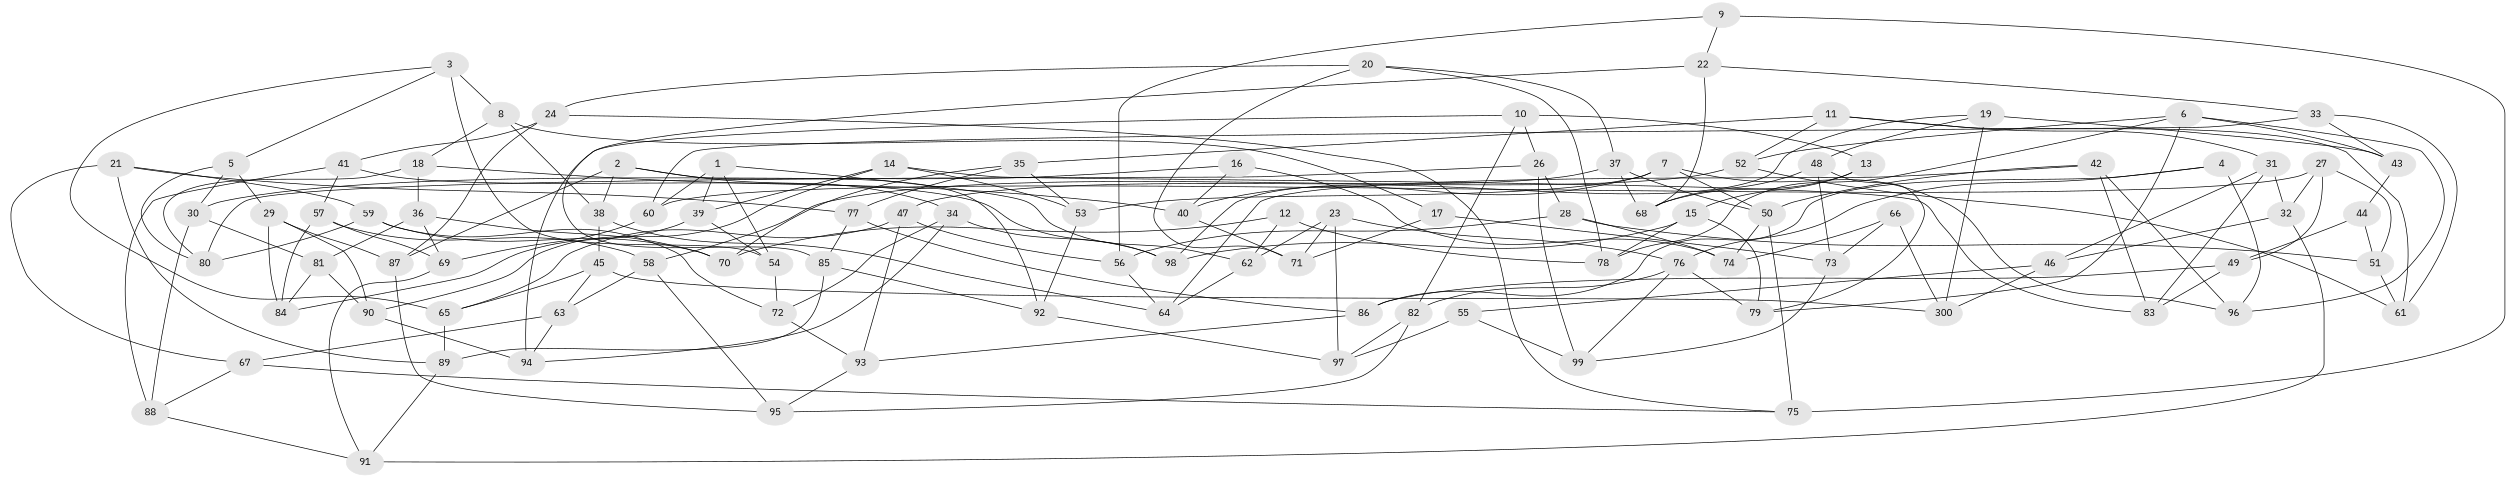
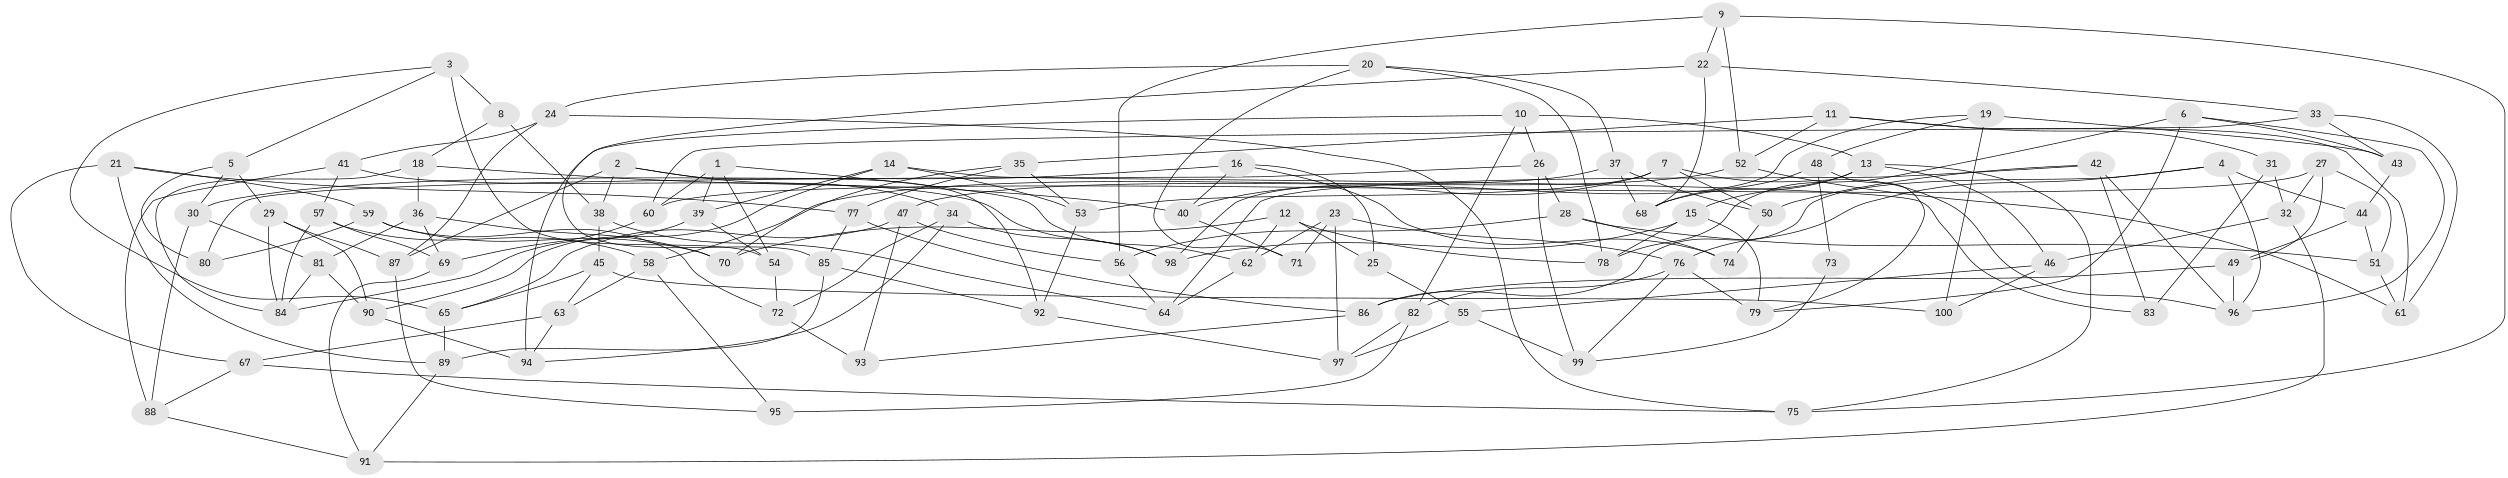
edge "6" -- "52": now "9" -- "52"
edge "18" -- "80": now "18" -- "84"
edge "4" -- "44": added
node "17": removed
node "66": removed
edge "31" -- "46": now "13" -- "46"
node "25": added
edge "49" -- "83": now "49" -- "96"
node "300": label "300" -> "100"
edge "50" -- "75": now "13" -- "75"
edge "93" -- "95": removed
